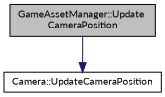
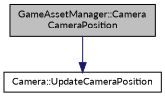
node "GameAssetManager::Update CameraPosition": label "GameAssetManager::Update CameraPosition" -> "GameAssetManager::Camera CameraPosition"
